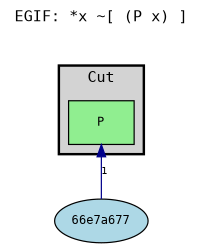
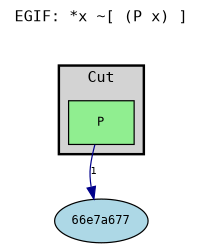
edge "66e7a677" -> "P": reversed
